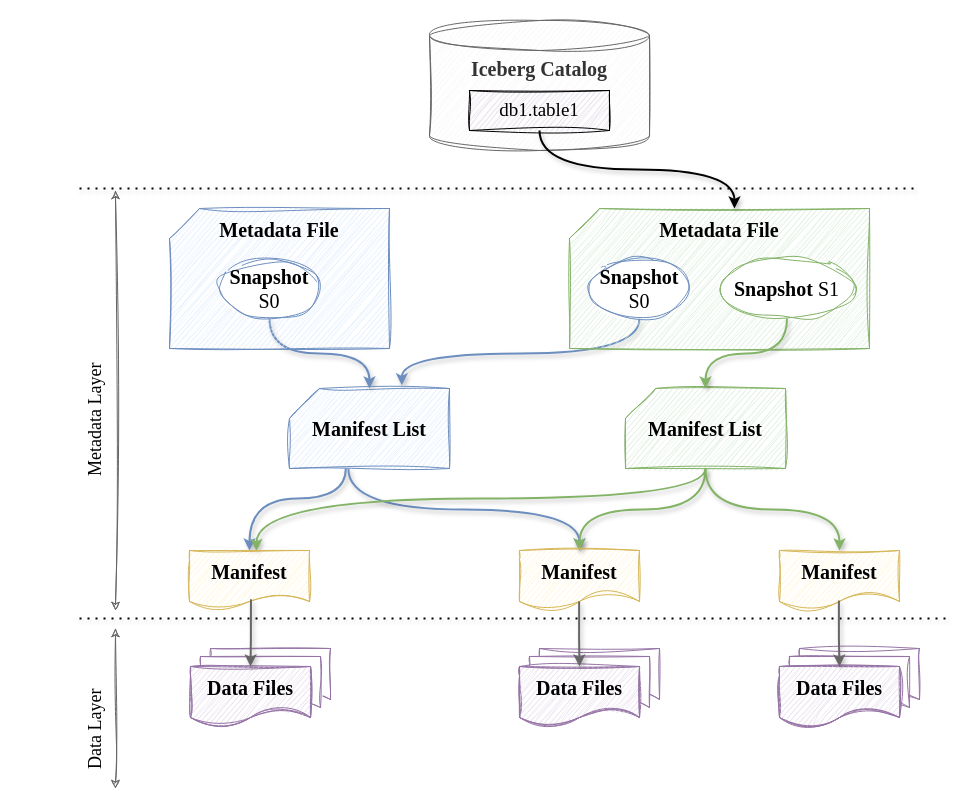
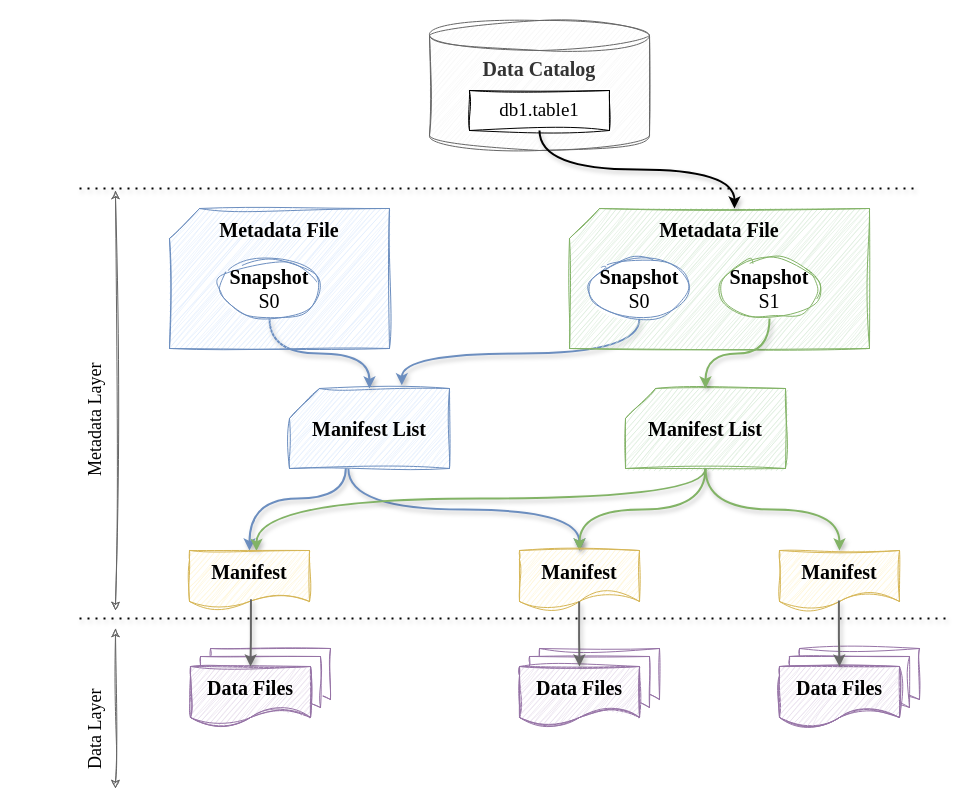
node "Iceberg Catalog": label "Iceberg Catalog" -> "Data Catalog"
node "db1.table1": fillcolor #e1d5e7 -> #ffffff
node "Snapshot S1": size 135x60 -> 100x60
